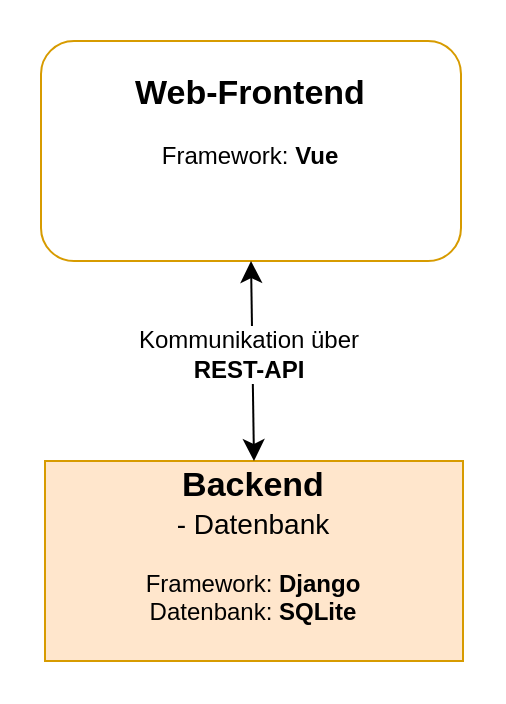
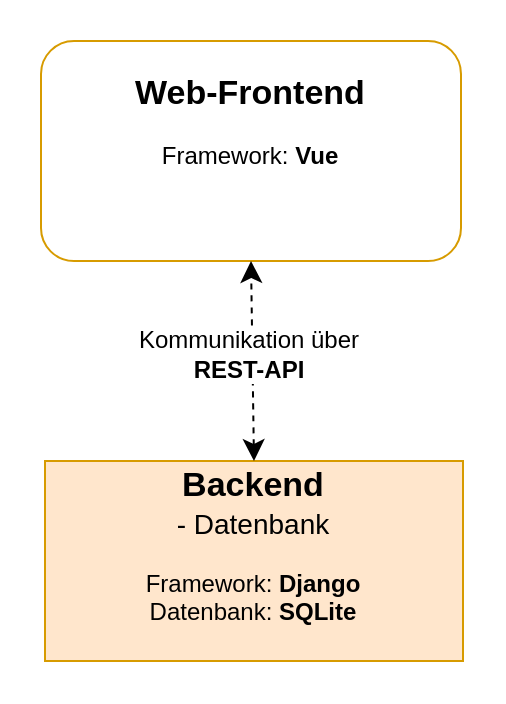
edge "Web-Frontend Framework: Vue" -- "Backend - Datenbank Framework: Django Datenbank: SQLite": style solid -> dashed
